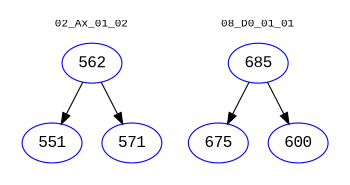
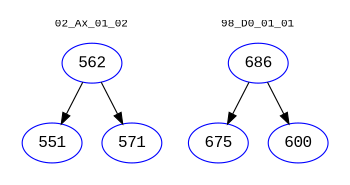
cluster "08_D0_01_01": label "08_D0_01_01" -> "98_D0_01_01"
node "685": label "685" -> "686"
